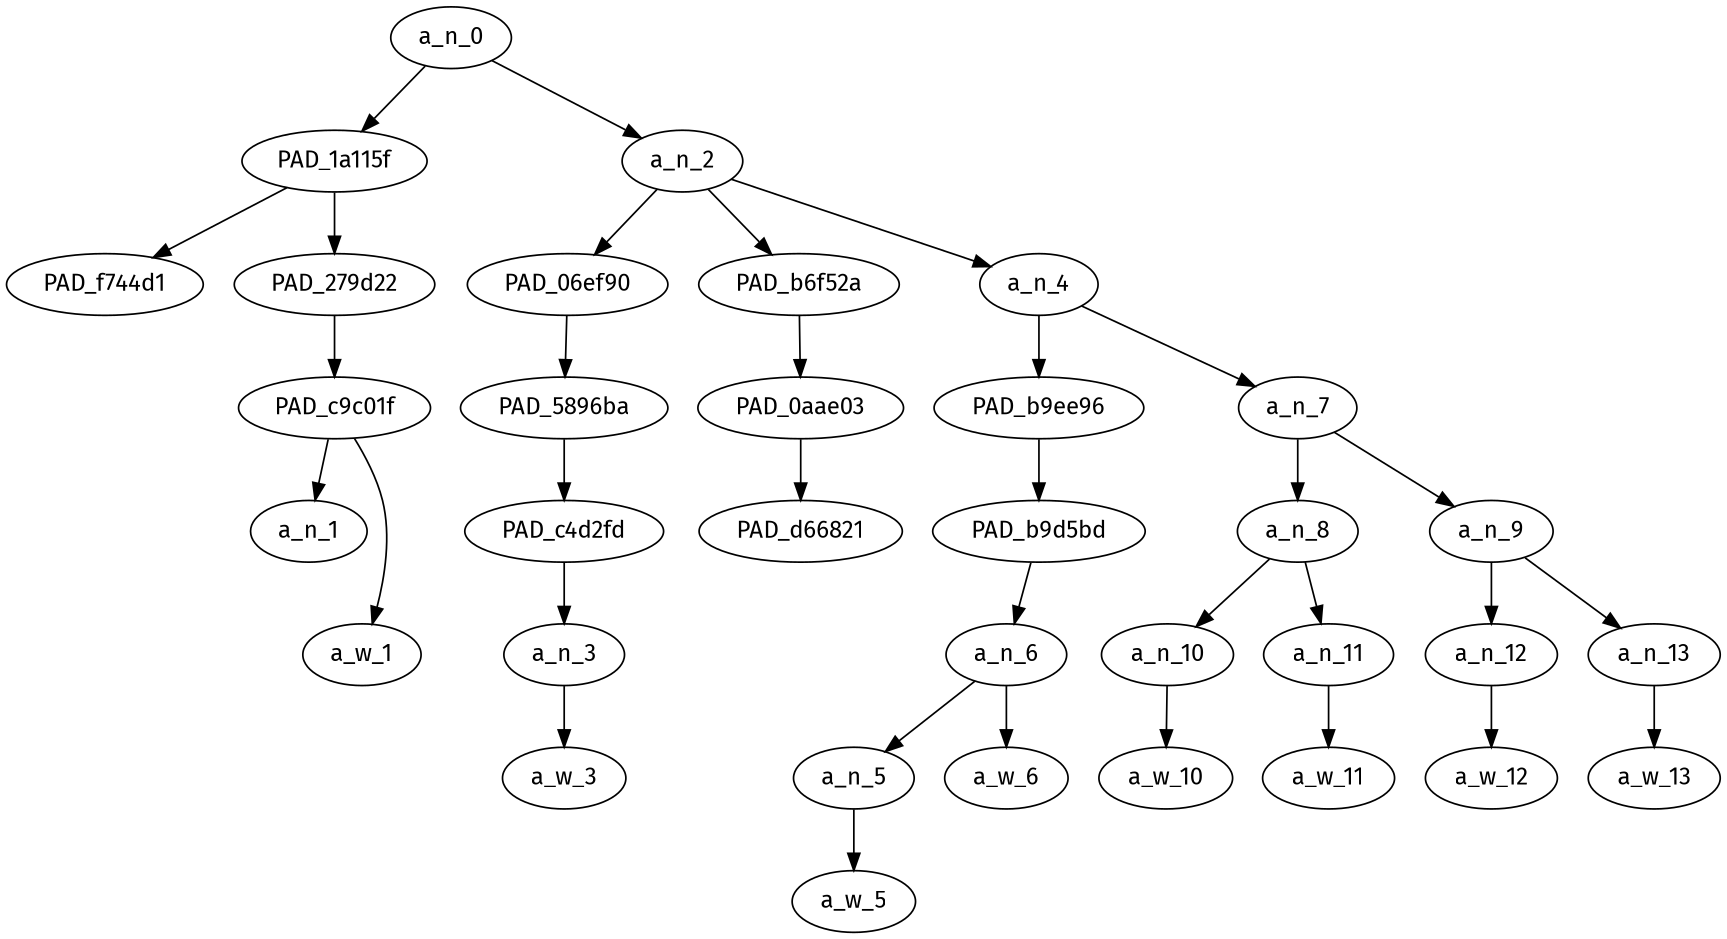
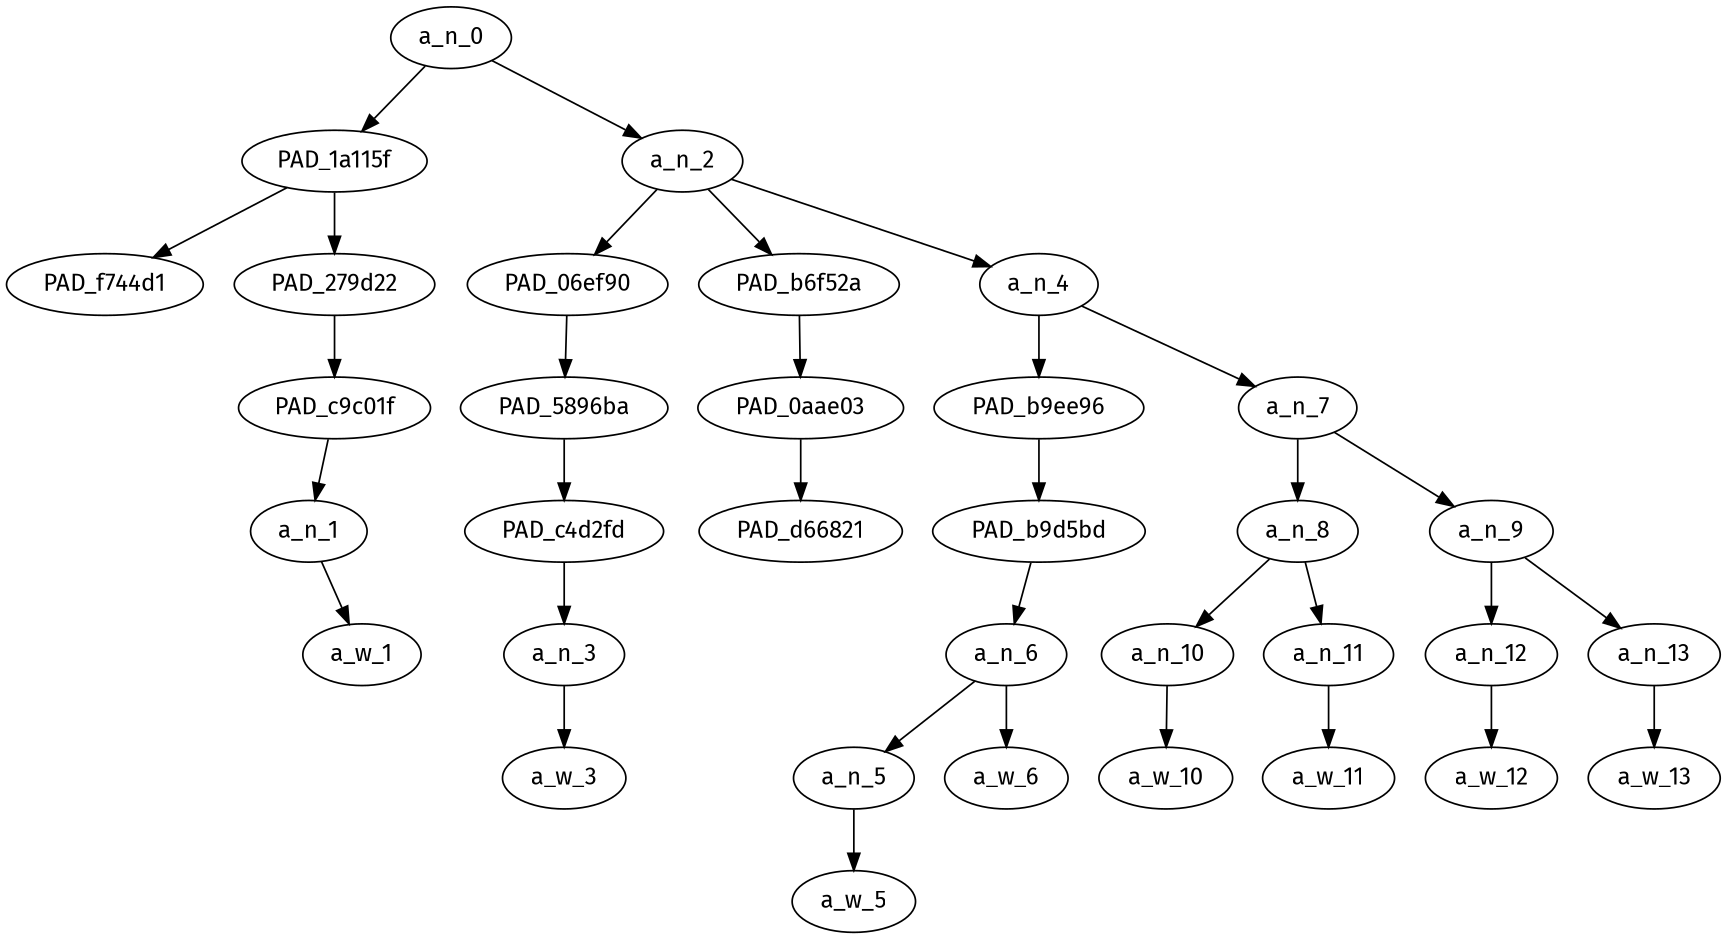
edge "PAD_c9c01f" -> "a_w_1": now "a_n_1" -> "a_w_1"
